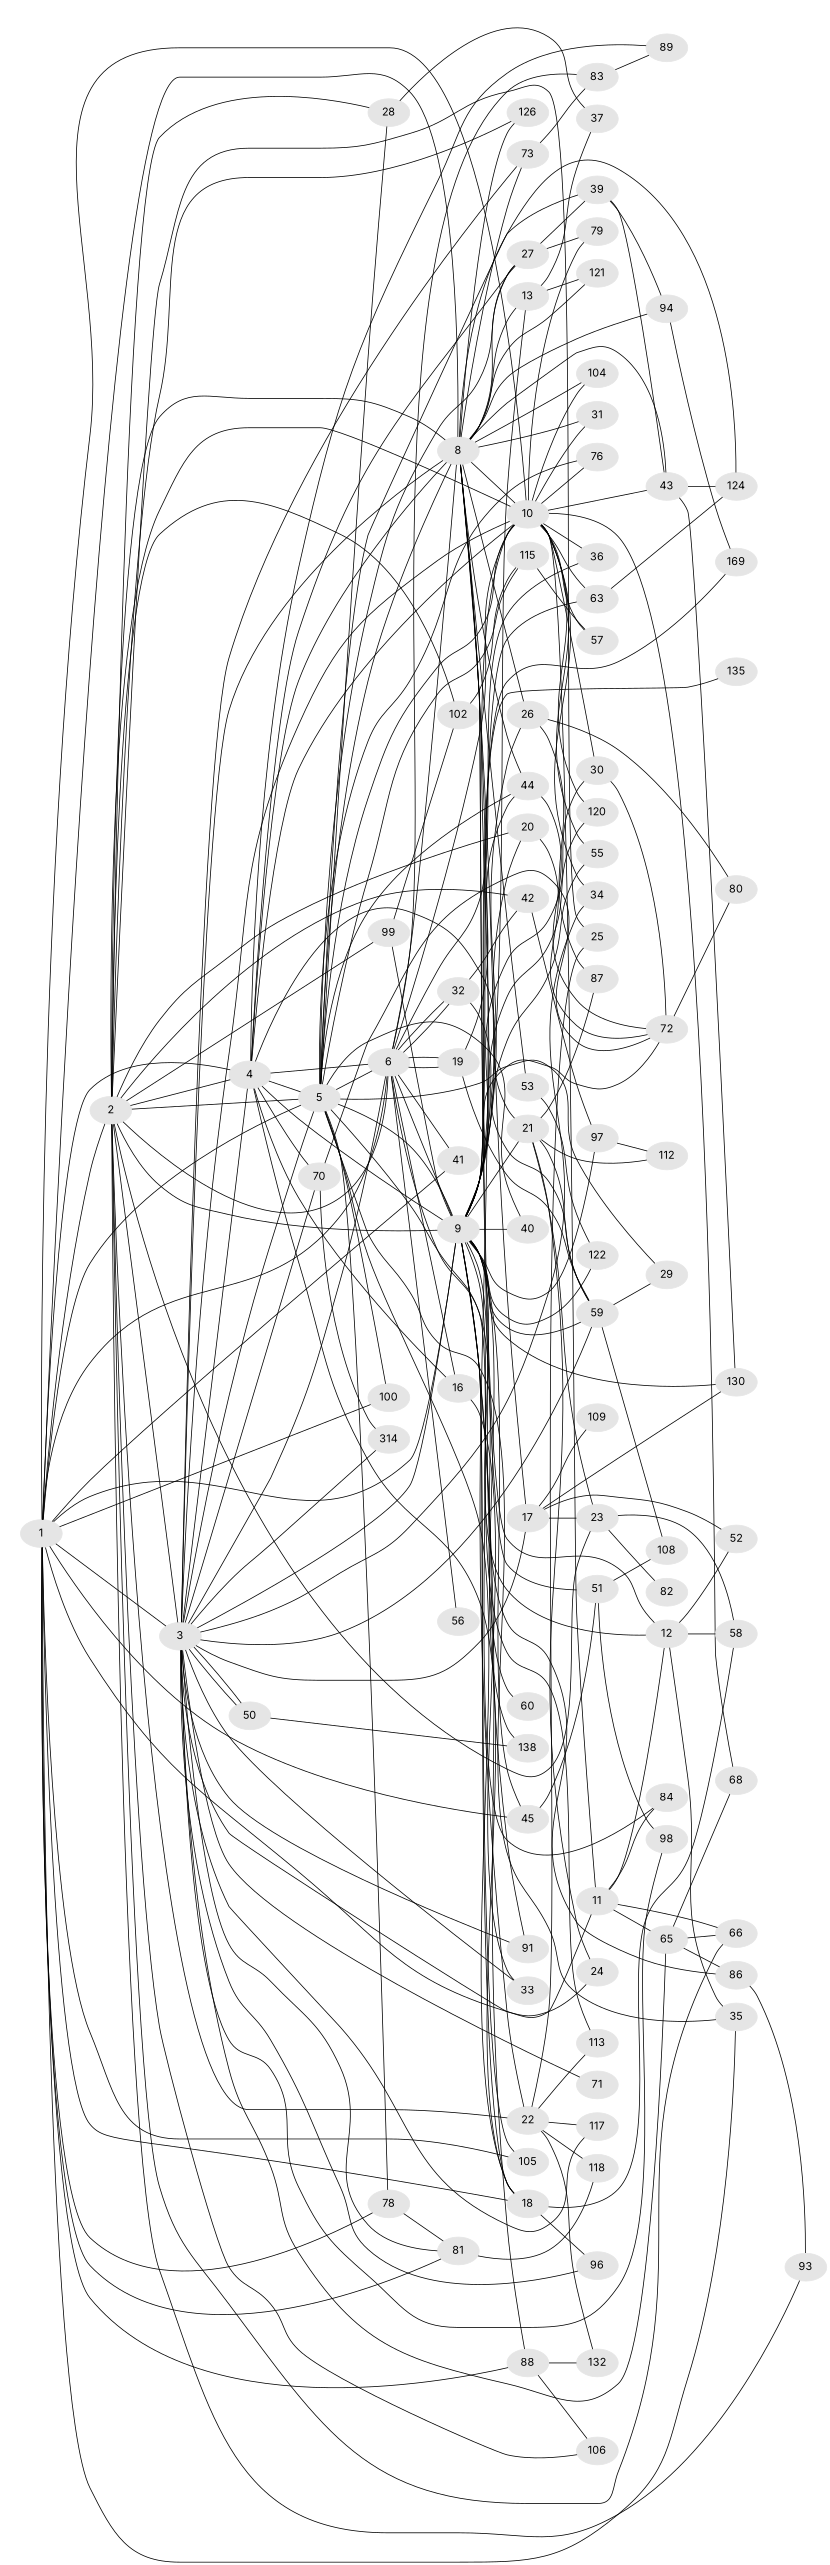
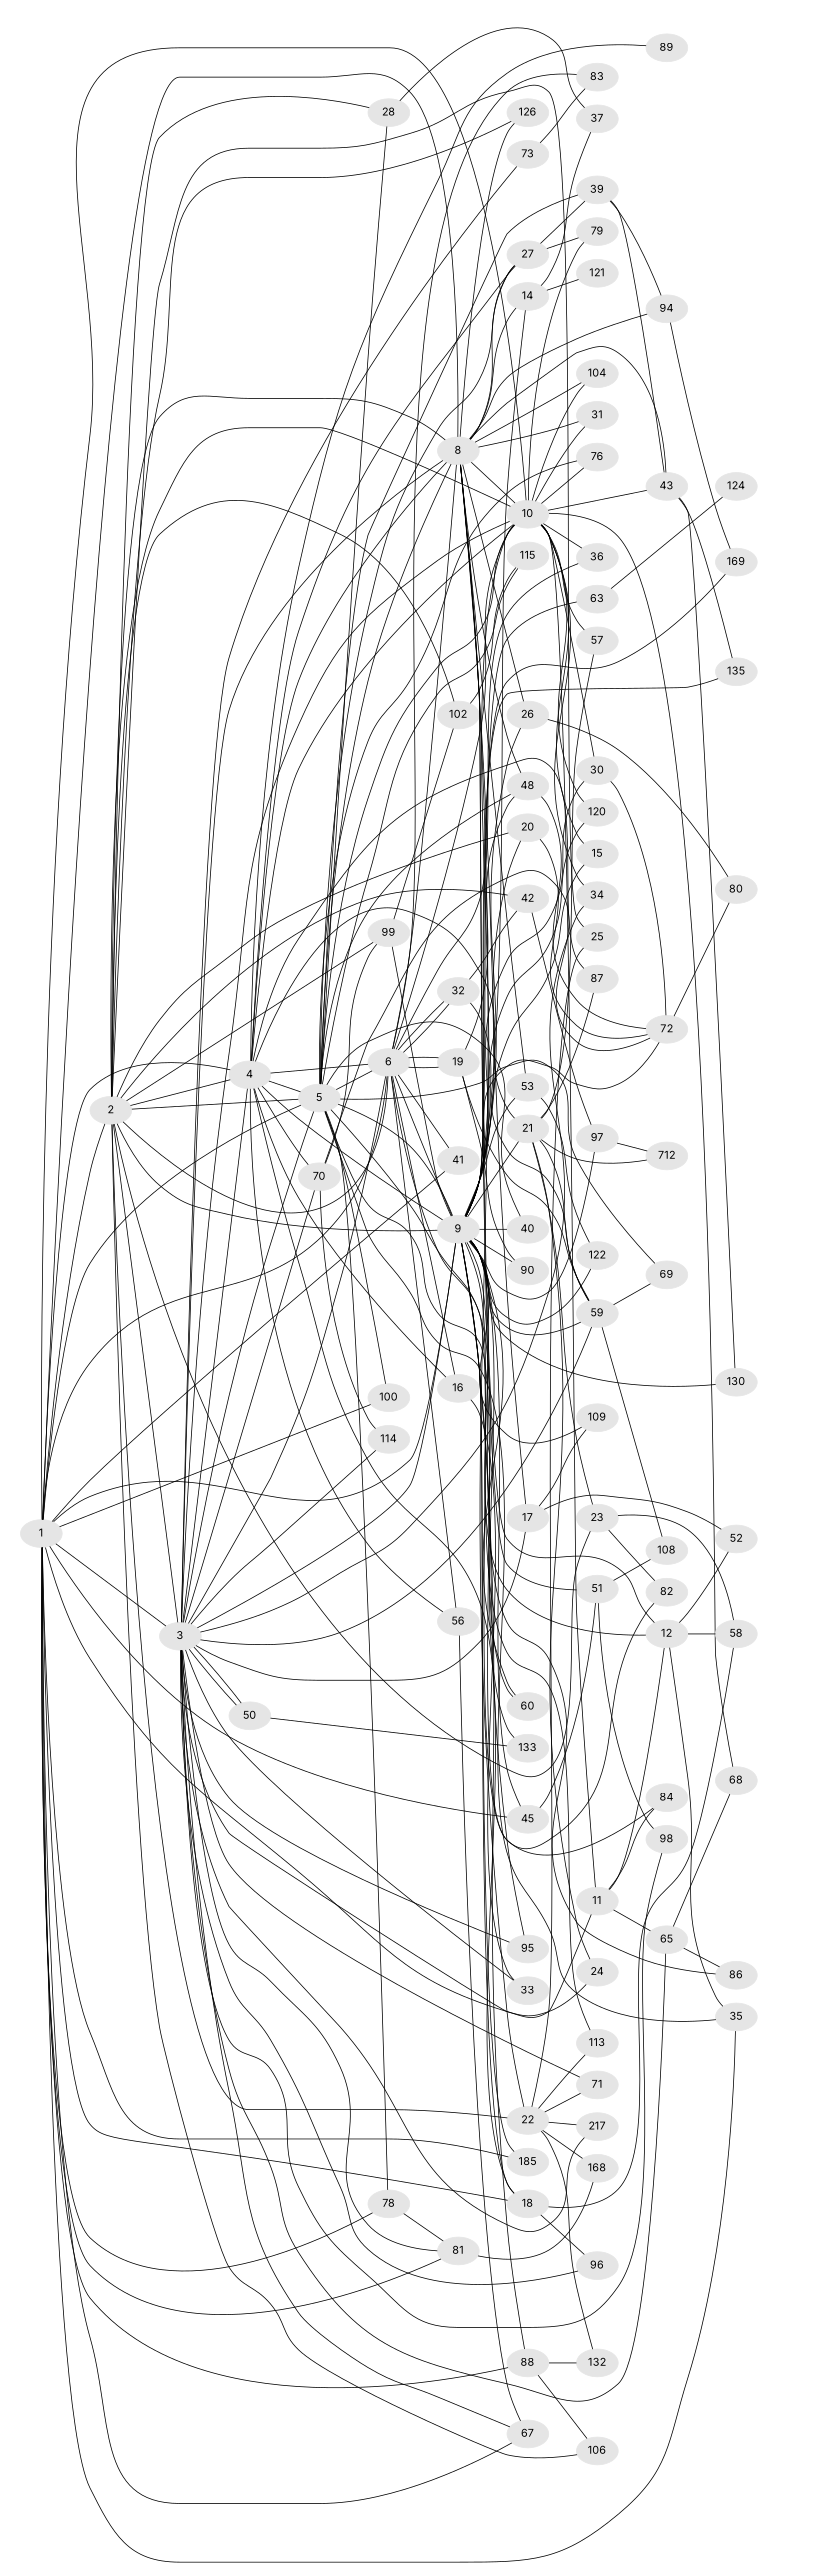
edge "89" -- "83": removed
edge "8" -- "124": removed
node "13": label "13" -> "14"
edge "73" -- "8": removed
edge "121" -- "8": removed
edge "43" -- "124": now "43" -- "135"
edge "10" -- "63": removed
edge "115" -- "57": now "21" -- "57"
node "44": label "44" -> "48"
edge "26" -- "87": now "4" -- "87"
node "55": label "55" -> "15"
edge "99" -- "70": added
edge "53" -- "9": added
node "112": label "112" -> "712"
node "90": added
node "29": label "29" -> "69"
edge "4" -- "56": added
edge "9" -- "60": added
edge "9" -- "109": added
node "314": label "314" -> "114"
edge "130" -- "17": removed
edge "5" -- "18": now "5" -- "82"
edge "17" -- "23": removed
node "138": label "138" -> "133"
node "66": removed
node "91": label "91" -> "95"
edge "71" -- "22": added
node "117": label "117" -> "217"
node "105": label "105" -> "185"
node "118": label "118" -> "168"
node "93": removed
node "67": added
